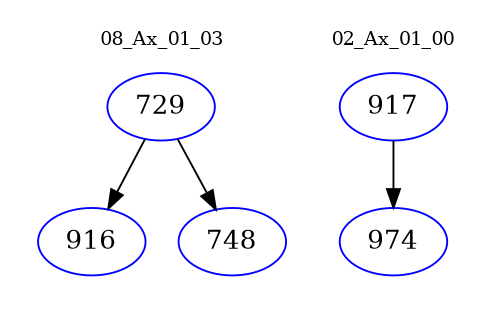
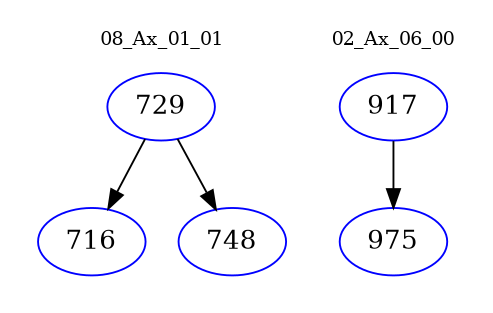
cluster "08_Ax_01_03": label "08_Ax_01_03" -> "08_Ax_01_01"
cluster "02_Ax_01_00": label "02_Ax_01_00" -> "02_Ax_06_00"
node "916": label "916" -> "716"
node "974": label "974" -> "975"
